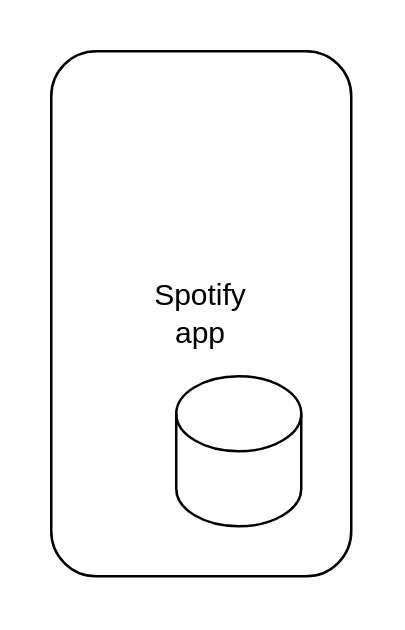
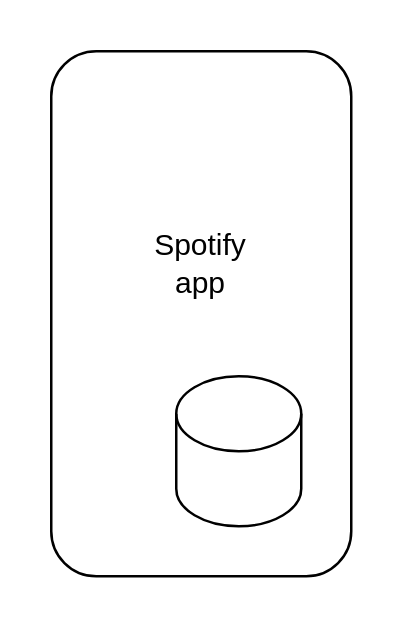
node "Spotify app": moved (201, 314) -> (201, 264)
